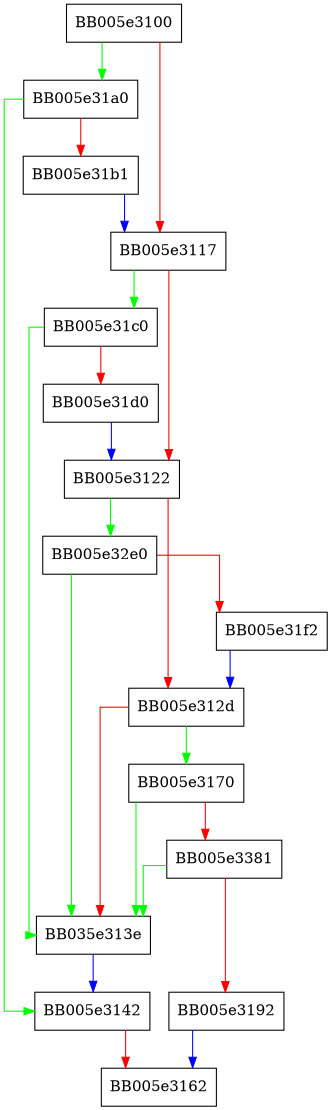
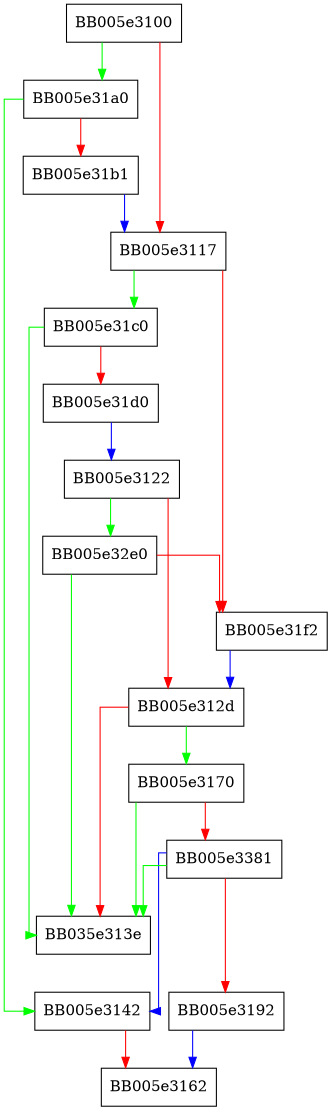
edge "BB005e3117" -> "BB005e3122": now "BB005e3117" -> "BB005e31f2"
edge "BB035e313e" -> "BB005e3142": now "BB005e3381" -> "BB005e3142"
